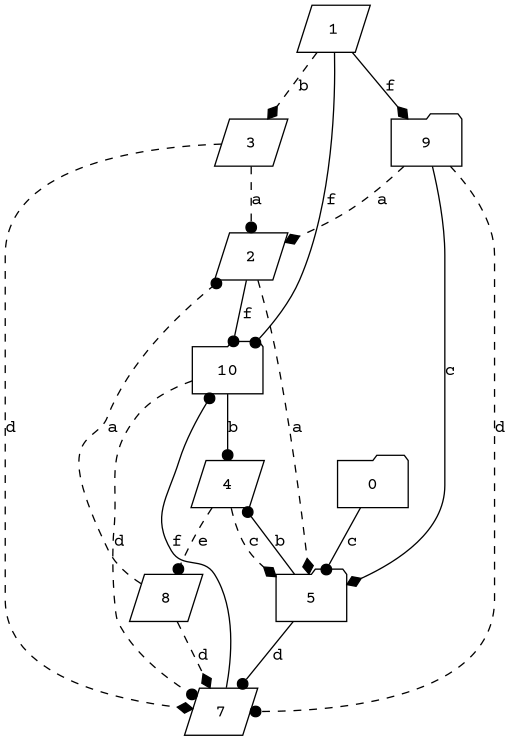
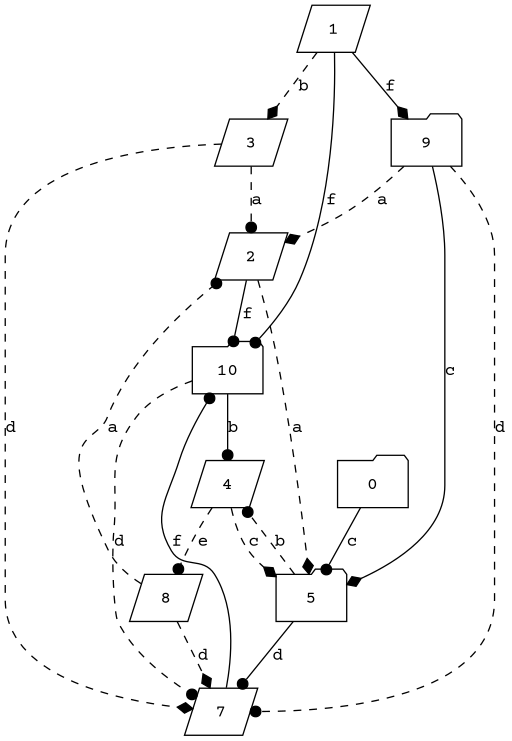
edge "5" -> "4": style solid -> dashed
